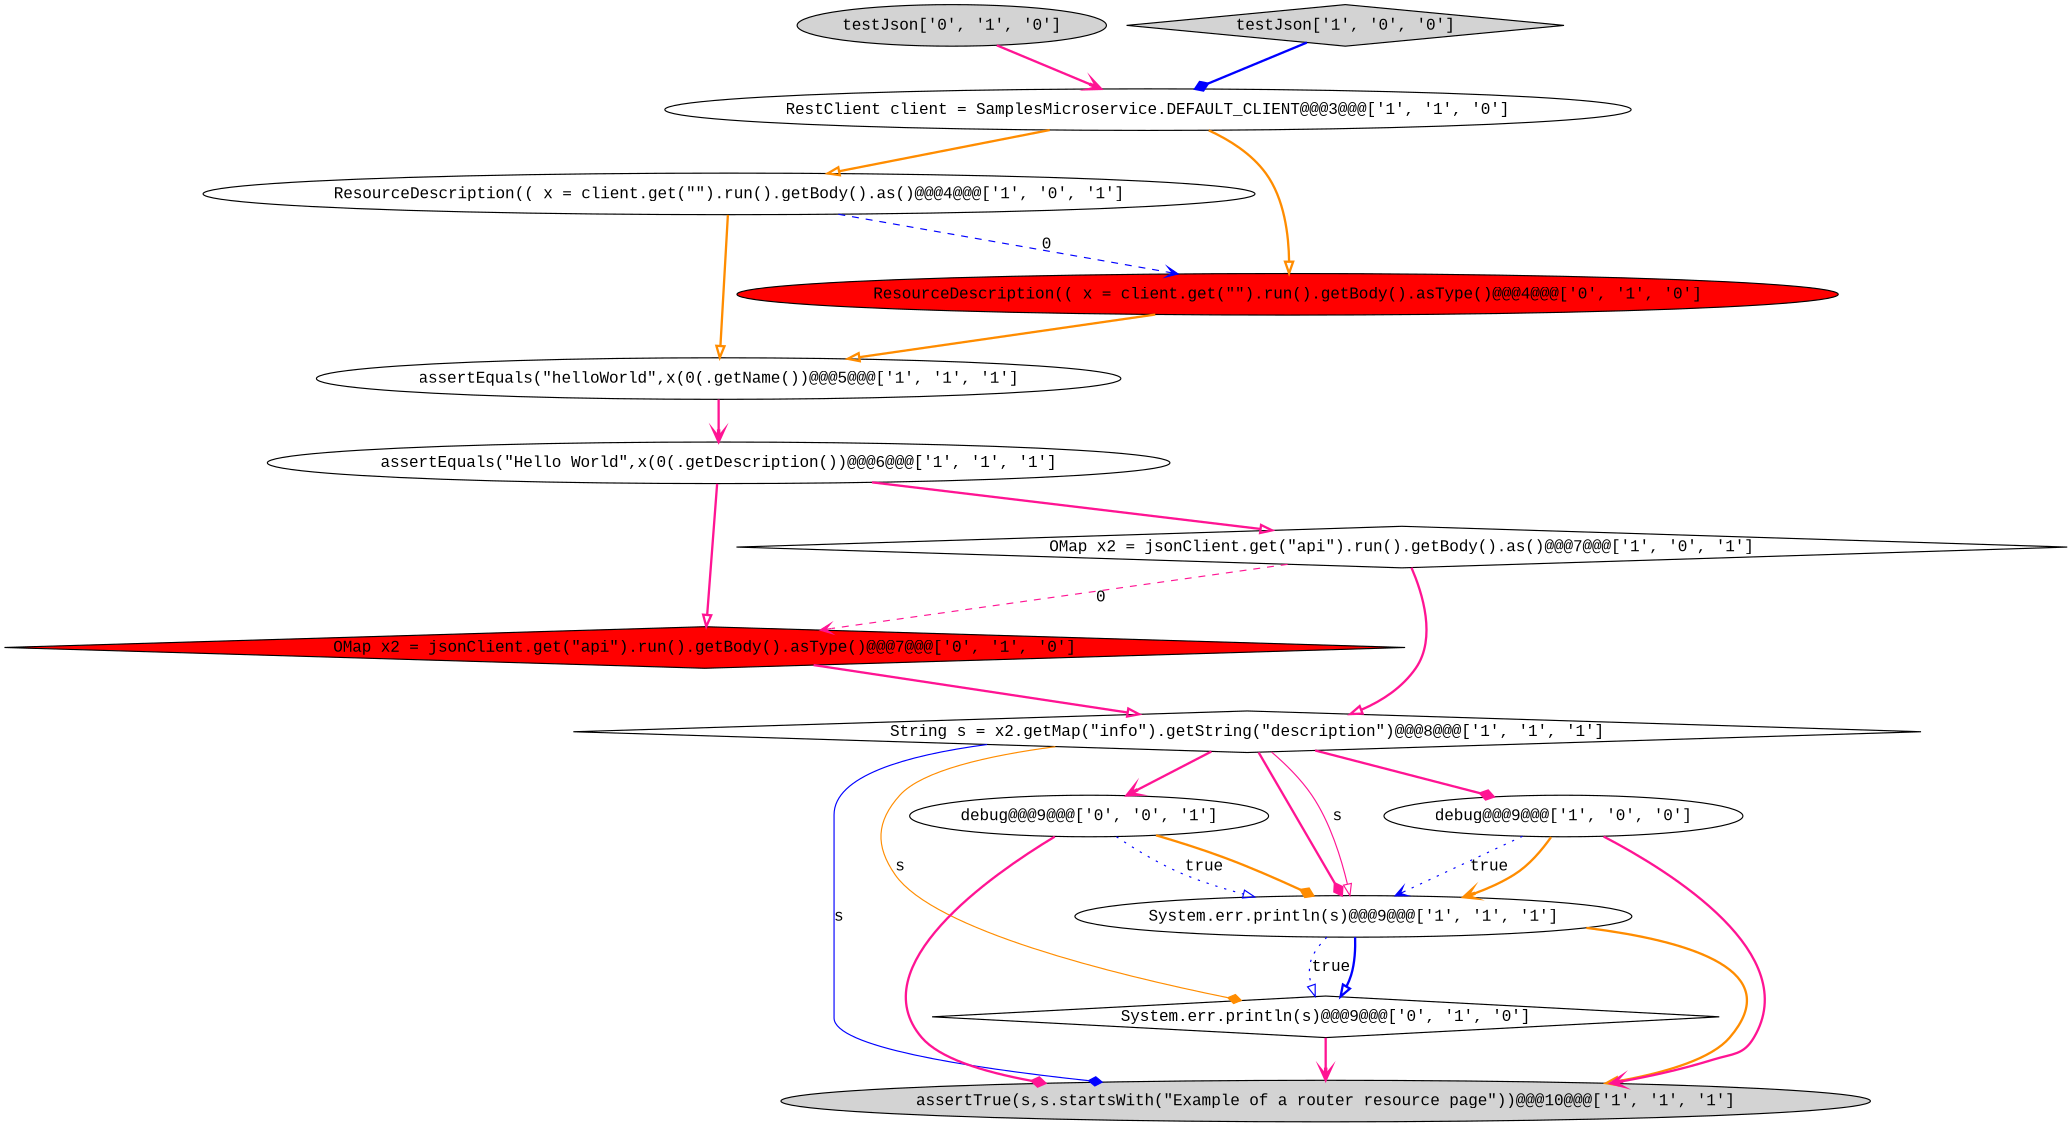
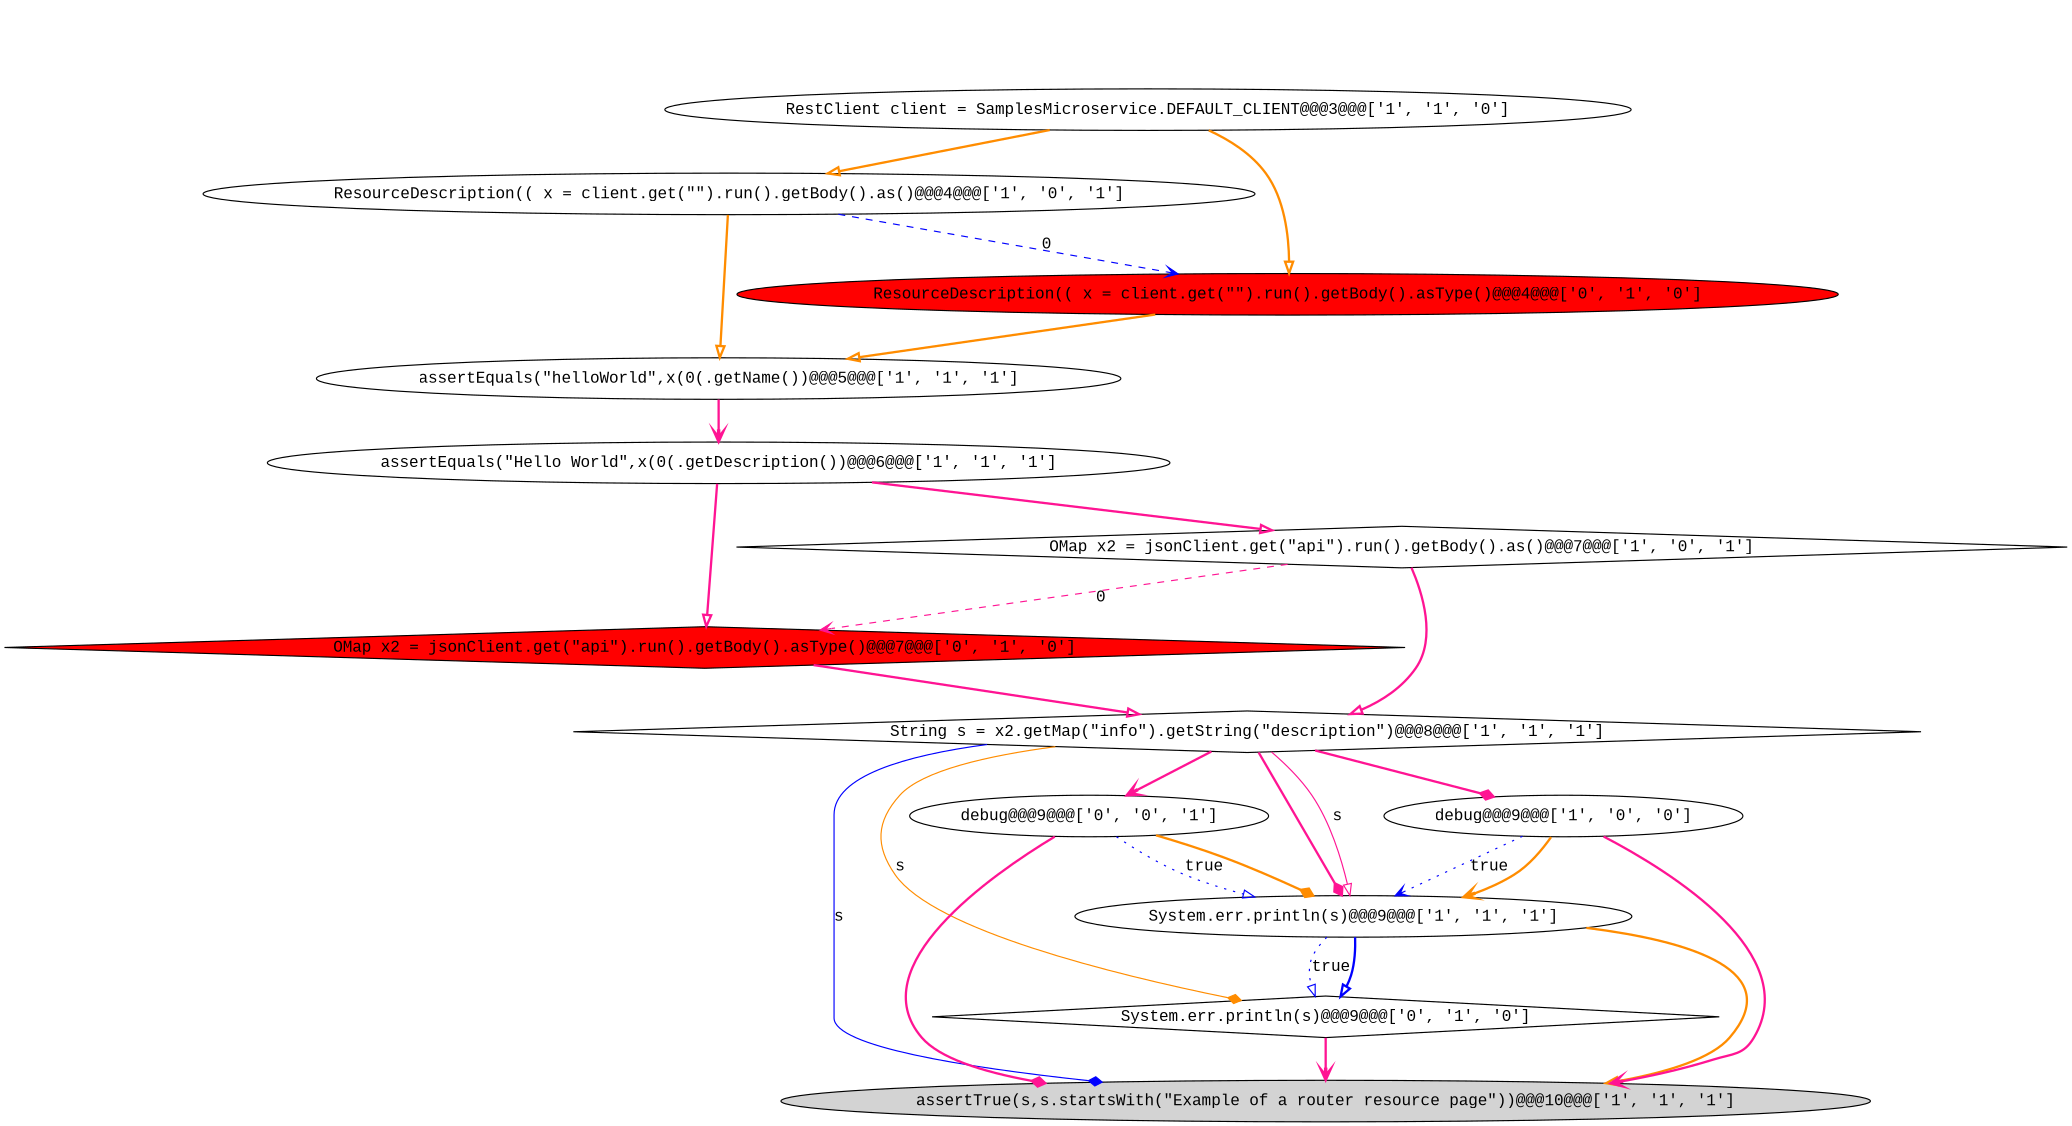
node "testJson['0', '1', '0']": removed
node "testJson['1', '0', '0']": removed
